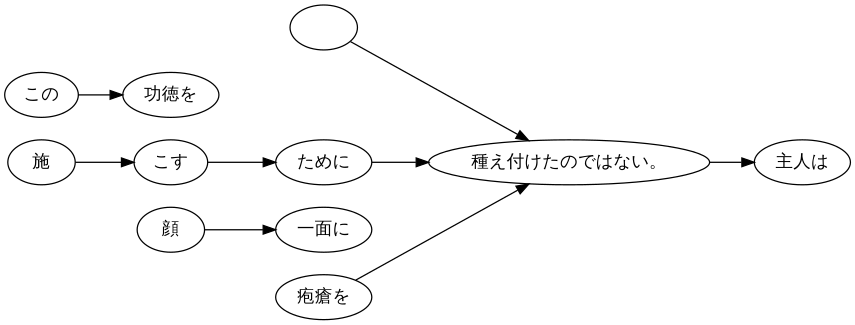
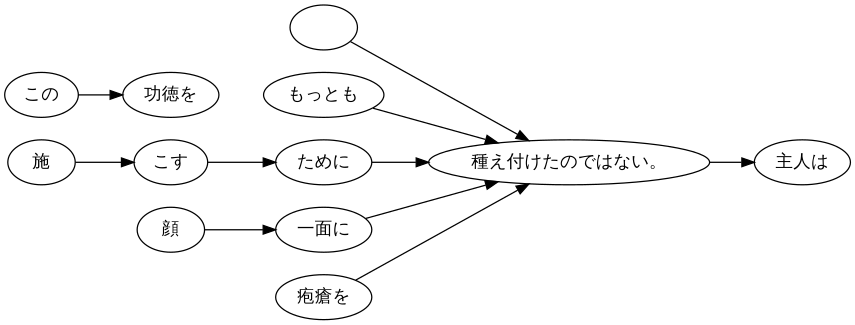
node "もっとも": added
edge "一面に" -> "種え付けたのではない。": added
